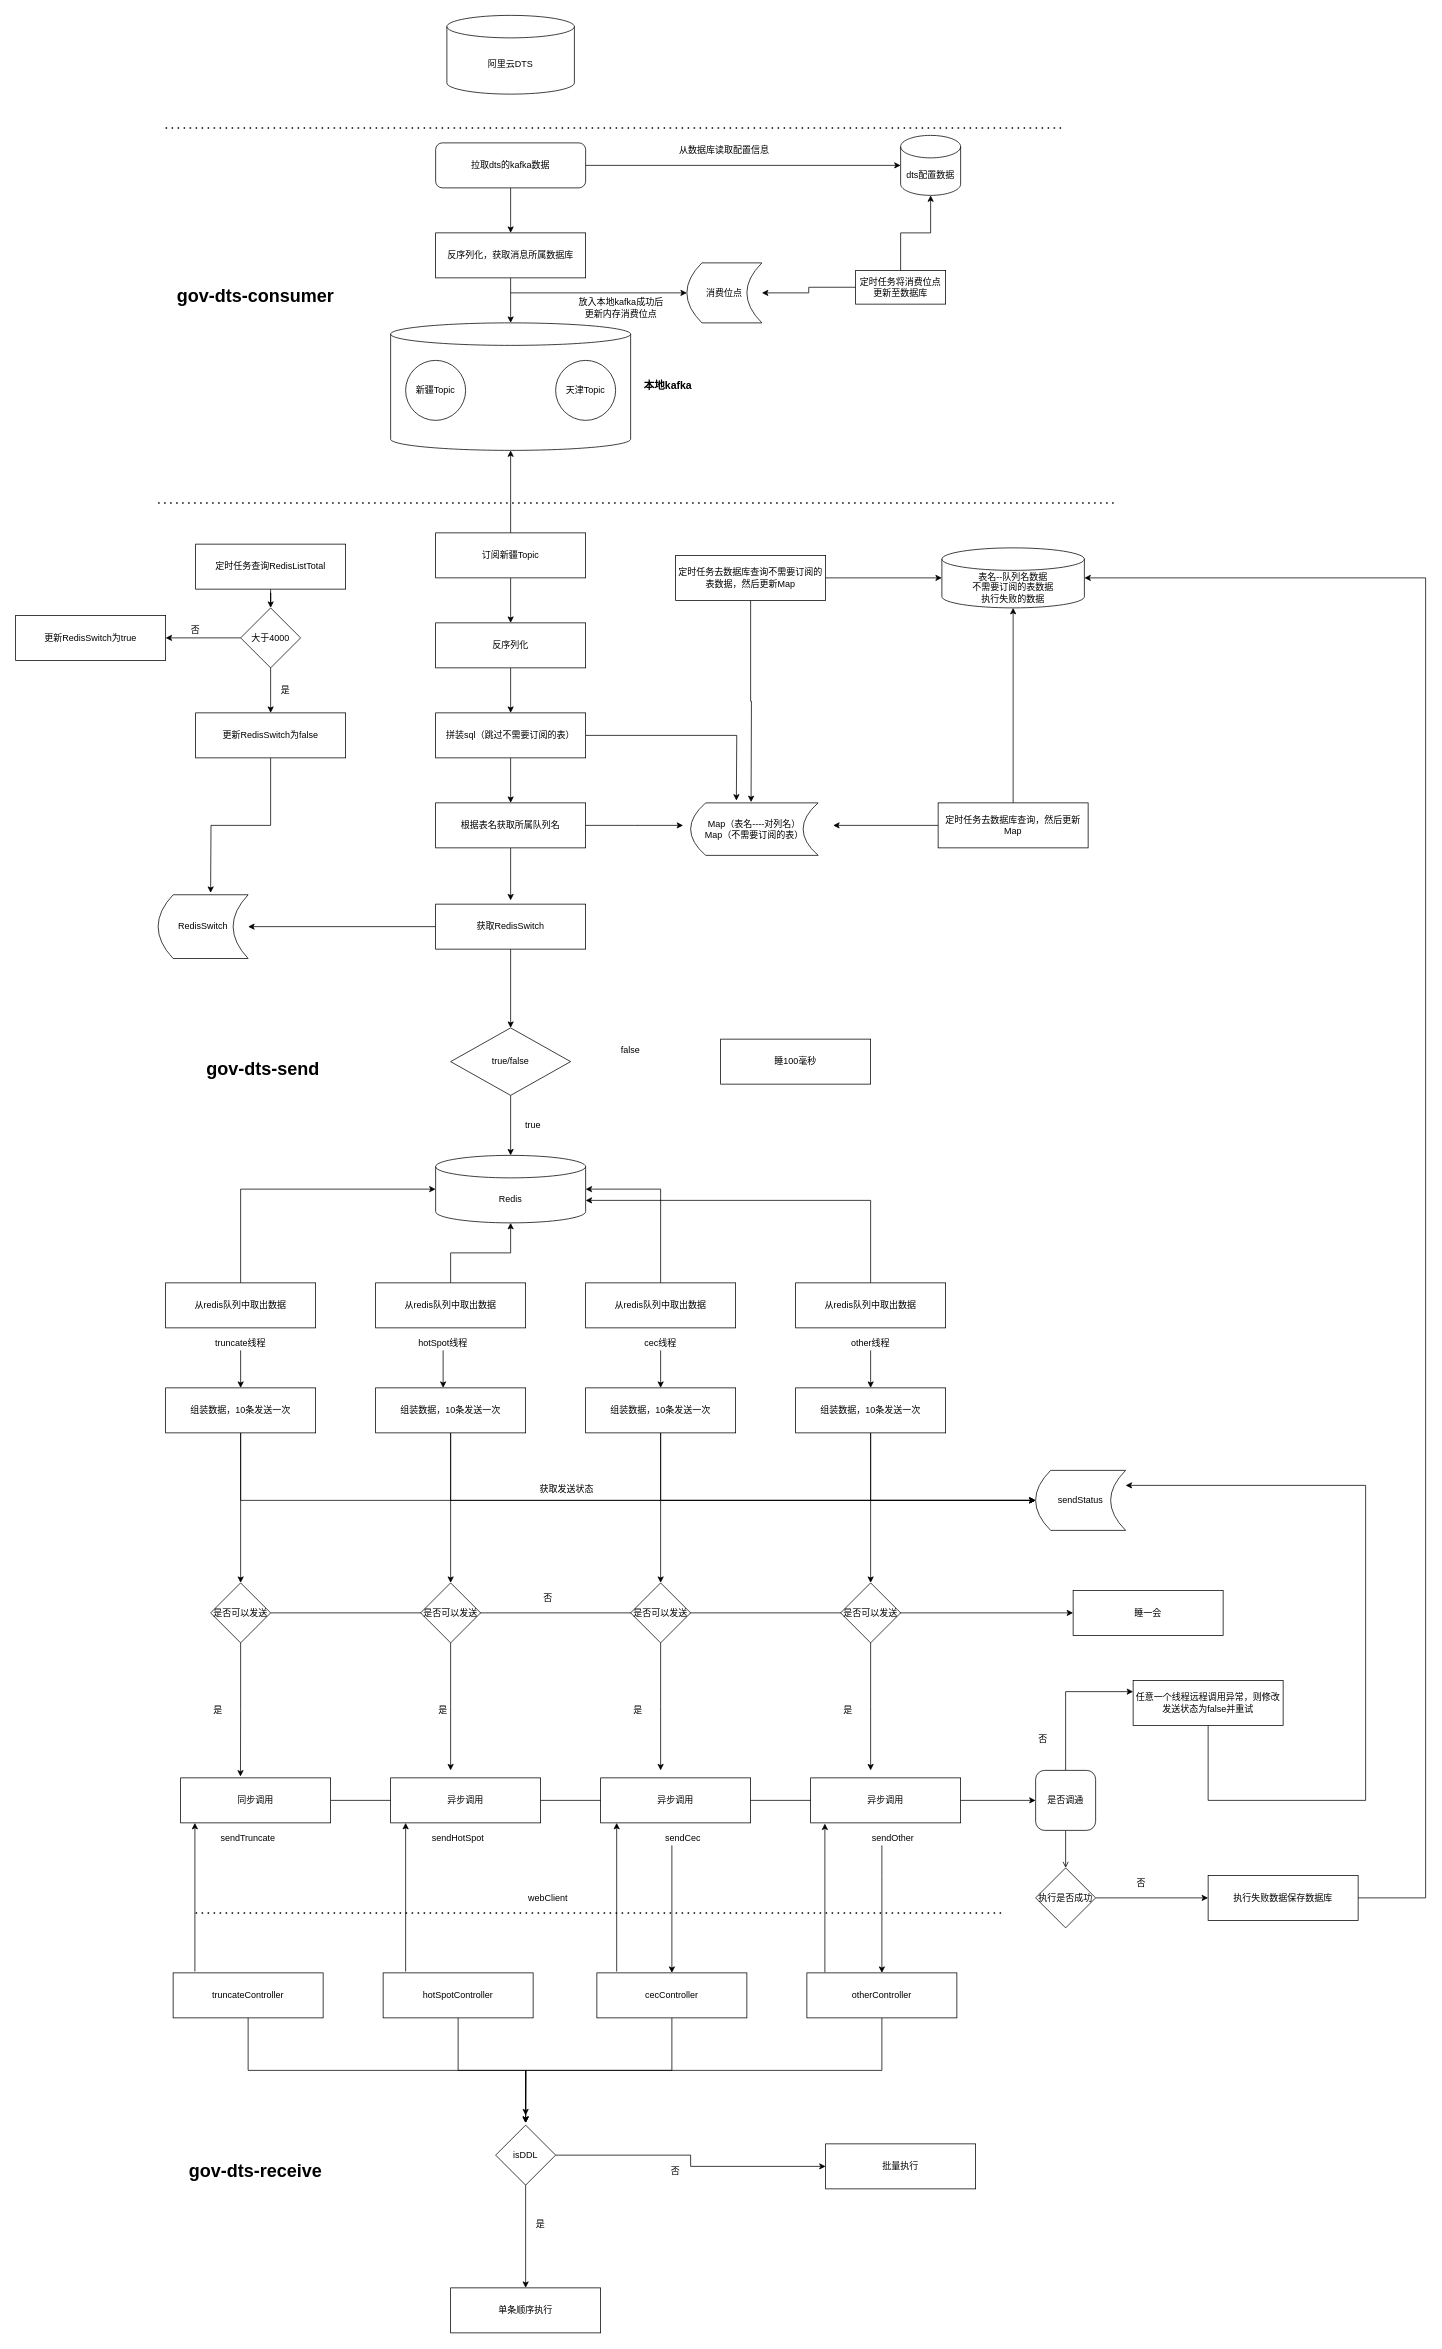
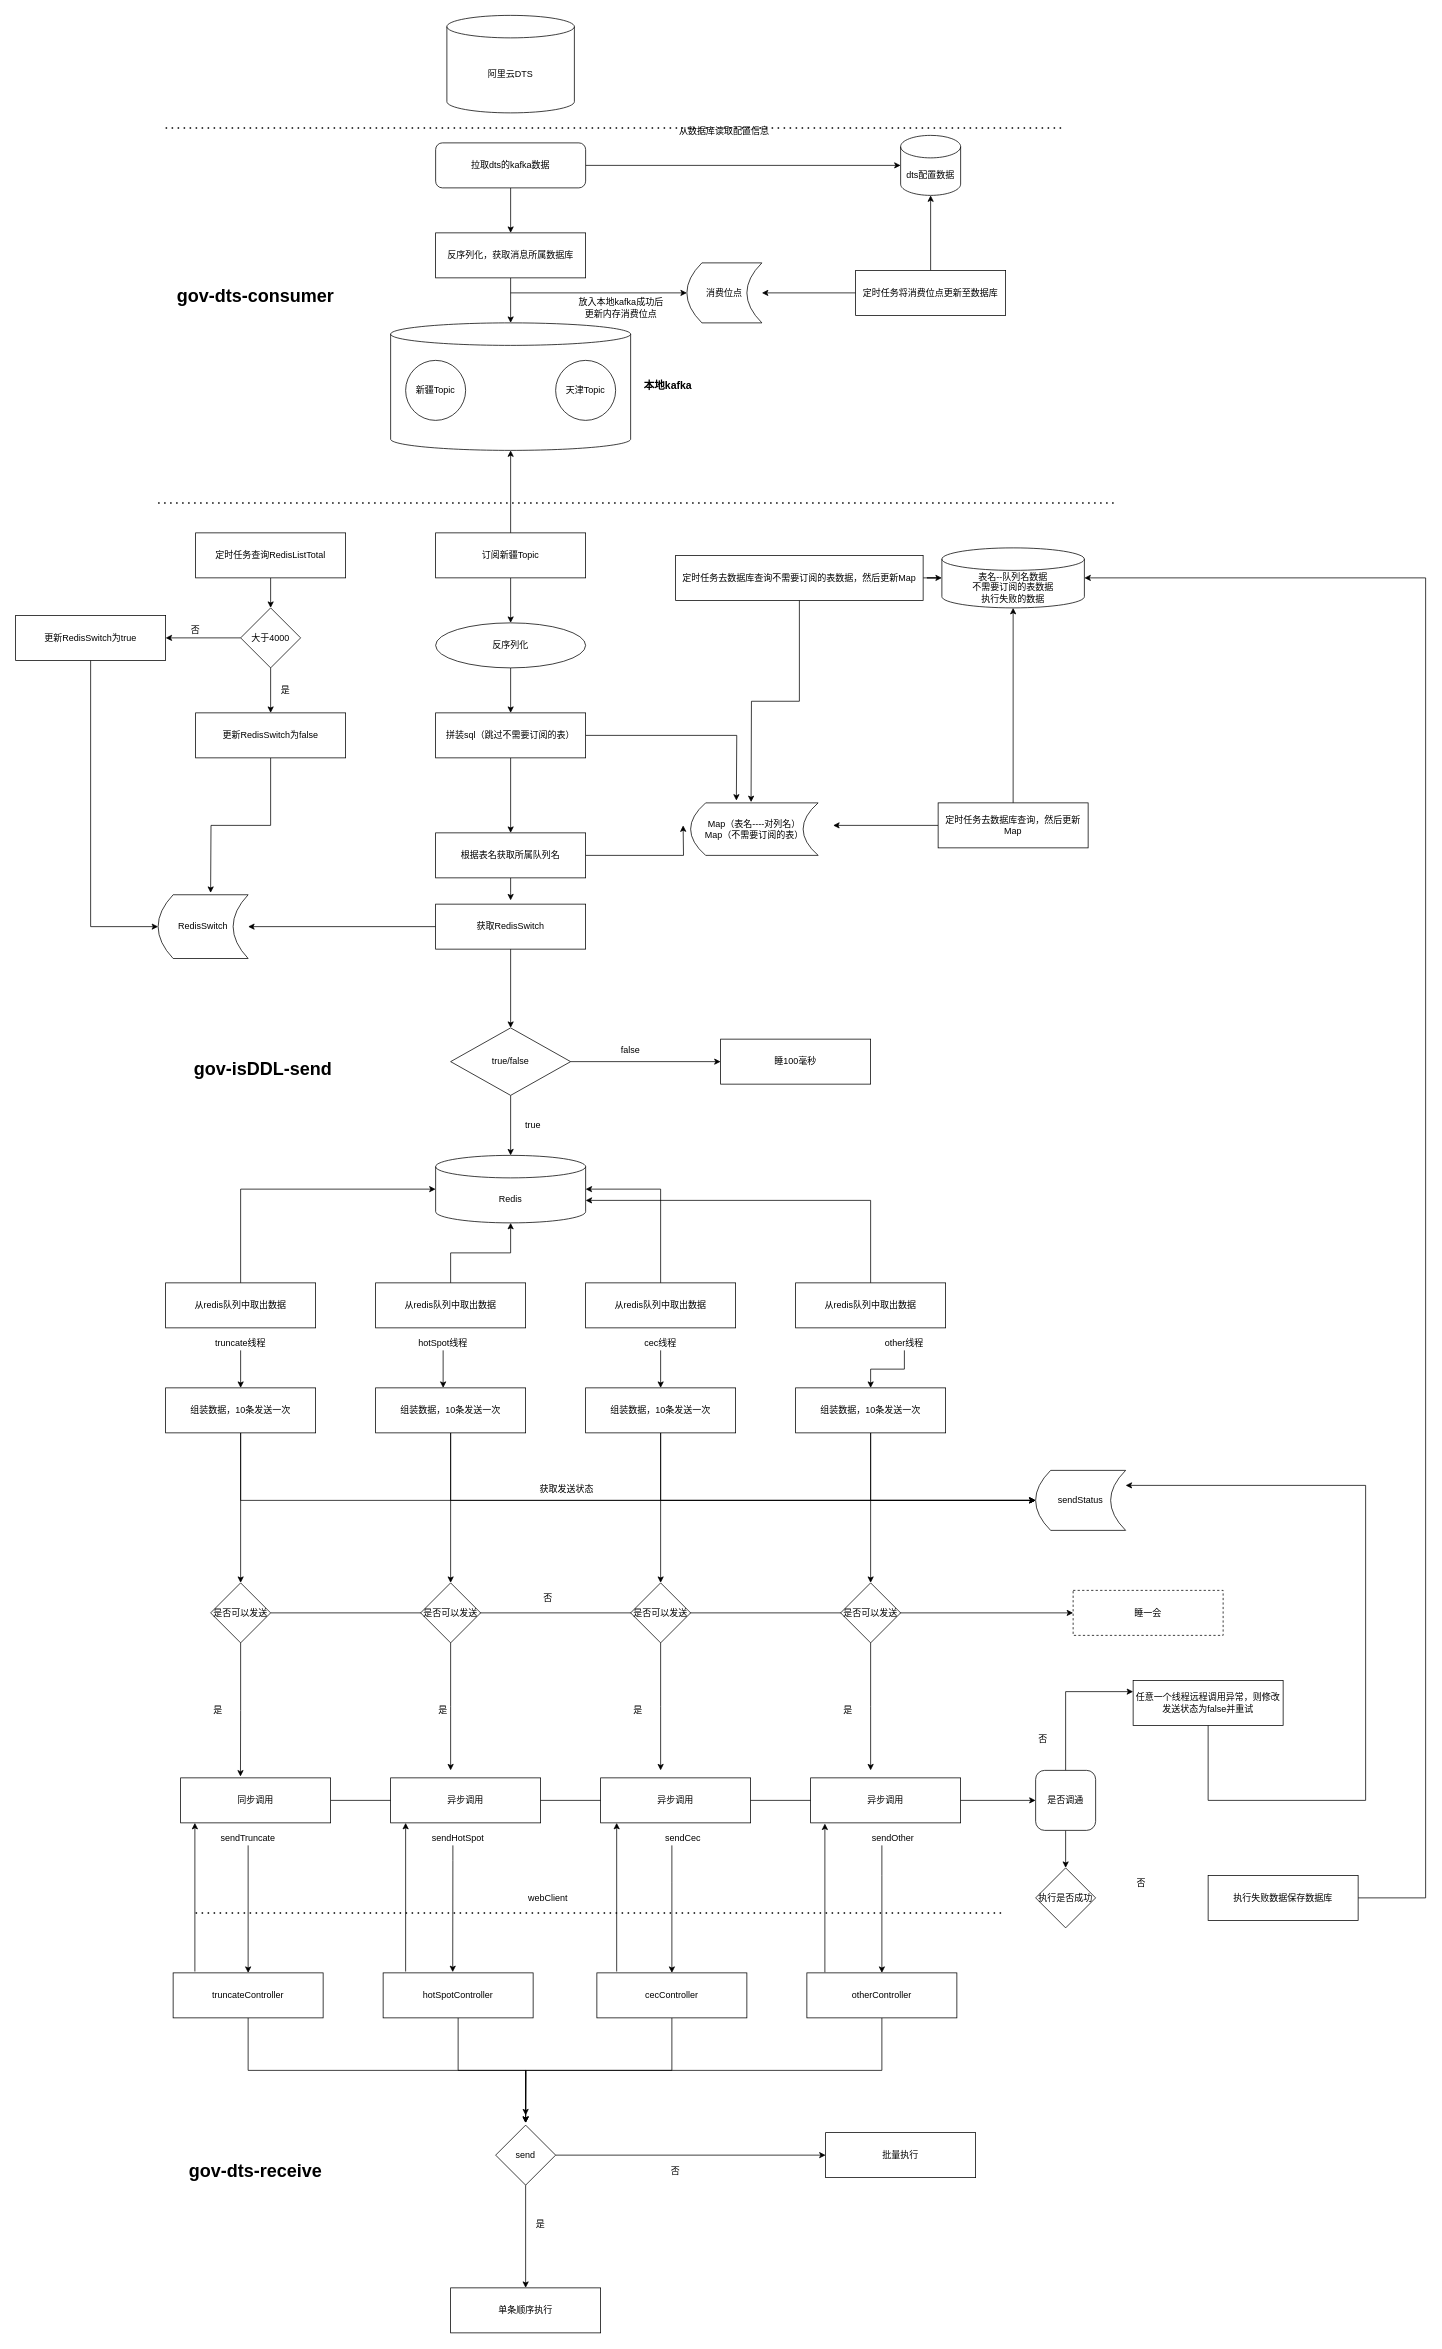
node "阿里云DTS": size 128x79 -> 128x98
node "从数据库读取配置信息": moved (724, 150) -> (724, 132)
node "定时任务将消费位点更新至数据库": size 90x34 -> 150x45
node "定时任务查询RedisListTotal": moved (270, 567) -> (270, 555)
node "定时任务去数据库查询不需要订阅的表数据，然后更新Map": size 150x45 -> 248x45
node "反序列化": shape rectangle -> ellipse
edge "更新RedisSwitch为true" -> "RedisSwitch": added
node "根据表名获取所属队列名": moved (510, 825) -> (510, 855)
edge "true/false" -> "睡100毫秒": added
node "gov-dts-send": label "gov-dts-send" -> "gov-isDDL-send"
node "other线程": moved (870, 1343) -> (904, 1343)
node "睡一会": style solid -> dashed
edge "是否调通" -> "执行是否成功": arrowhead open -> classic
edge "执行是否成功" -> "执行失败数据保存数据库": removed
edge "sendHotSpot" -> "hotSpotController": added
edge "sendTruncate" -> "truncateController": added
node "isDDL": label "isDDL" -> "send"
node "批量执行": moved (900, 2166) -> (900, 2155)
